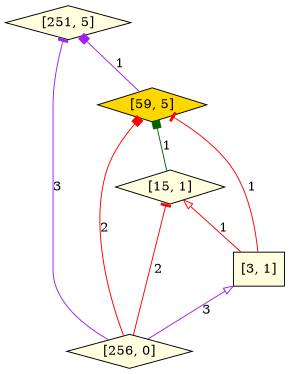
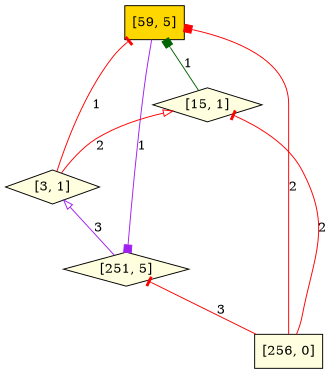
node "[59, 5]": shape diamond -> box
edge "[256, 0]" -> "[251, 5]": color purple -> red
edge "[3, 1]" -> "[15, 1]": label "1" -> "2"
node "[3, 1]": shape box -> diamond
edge "[256, 0]" -> "[3, 1]": now "[251, 5]" -> "[3, 1]"
node "[256, 0]": shape diamond -> box
